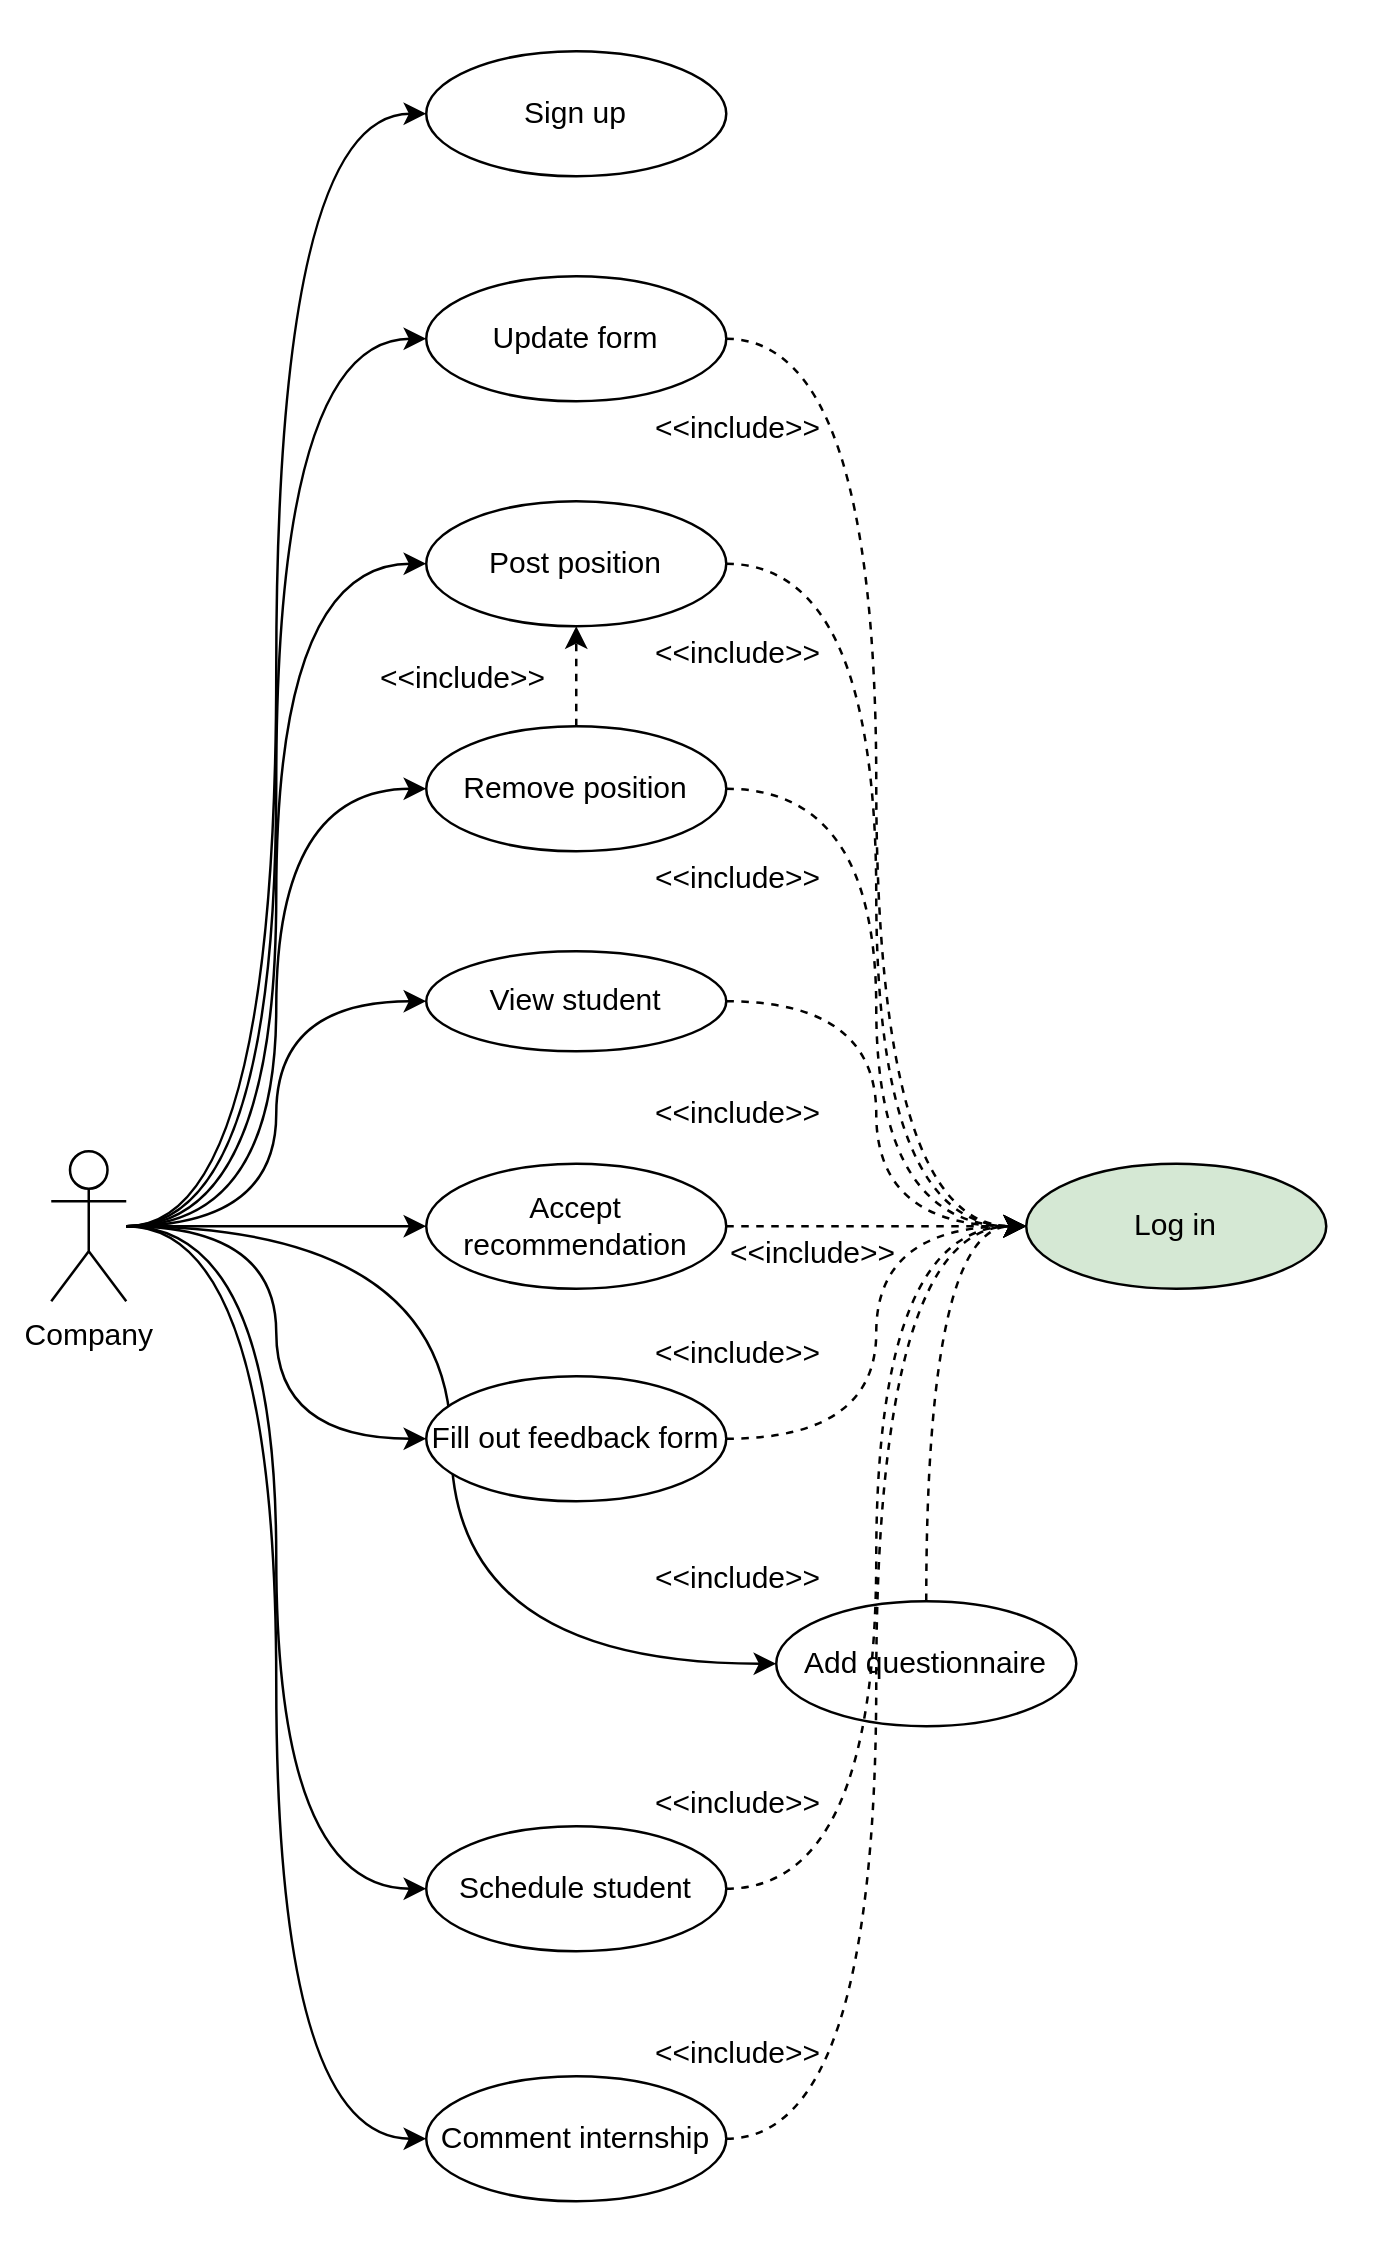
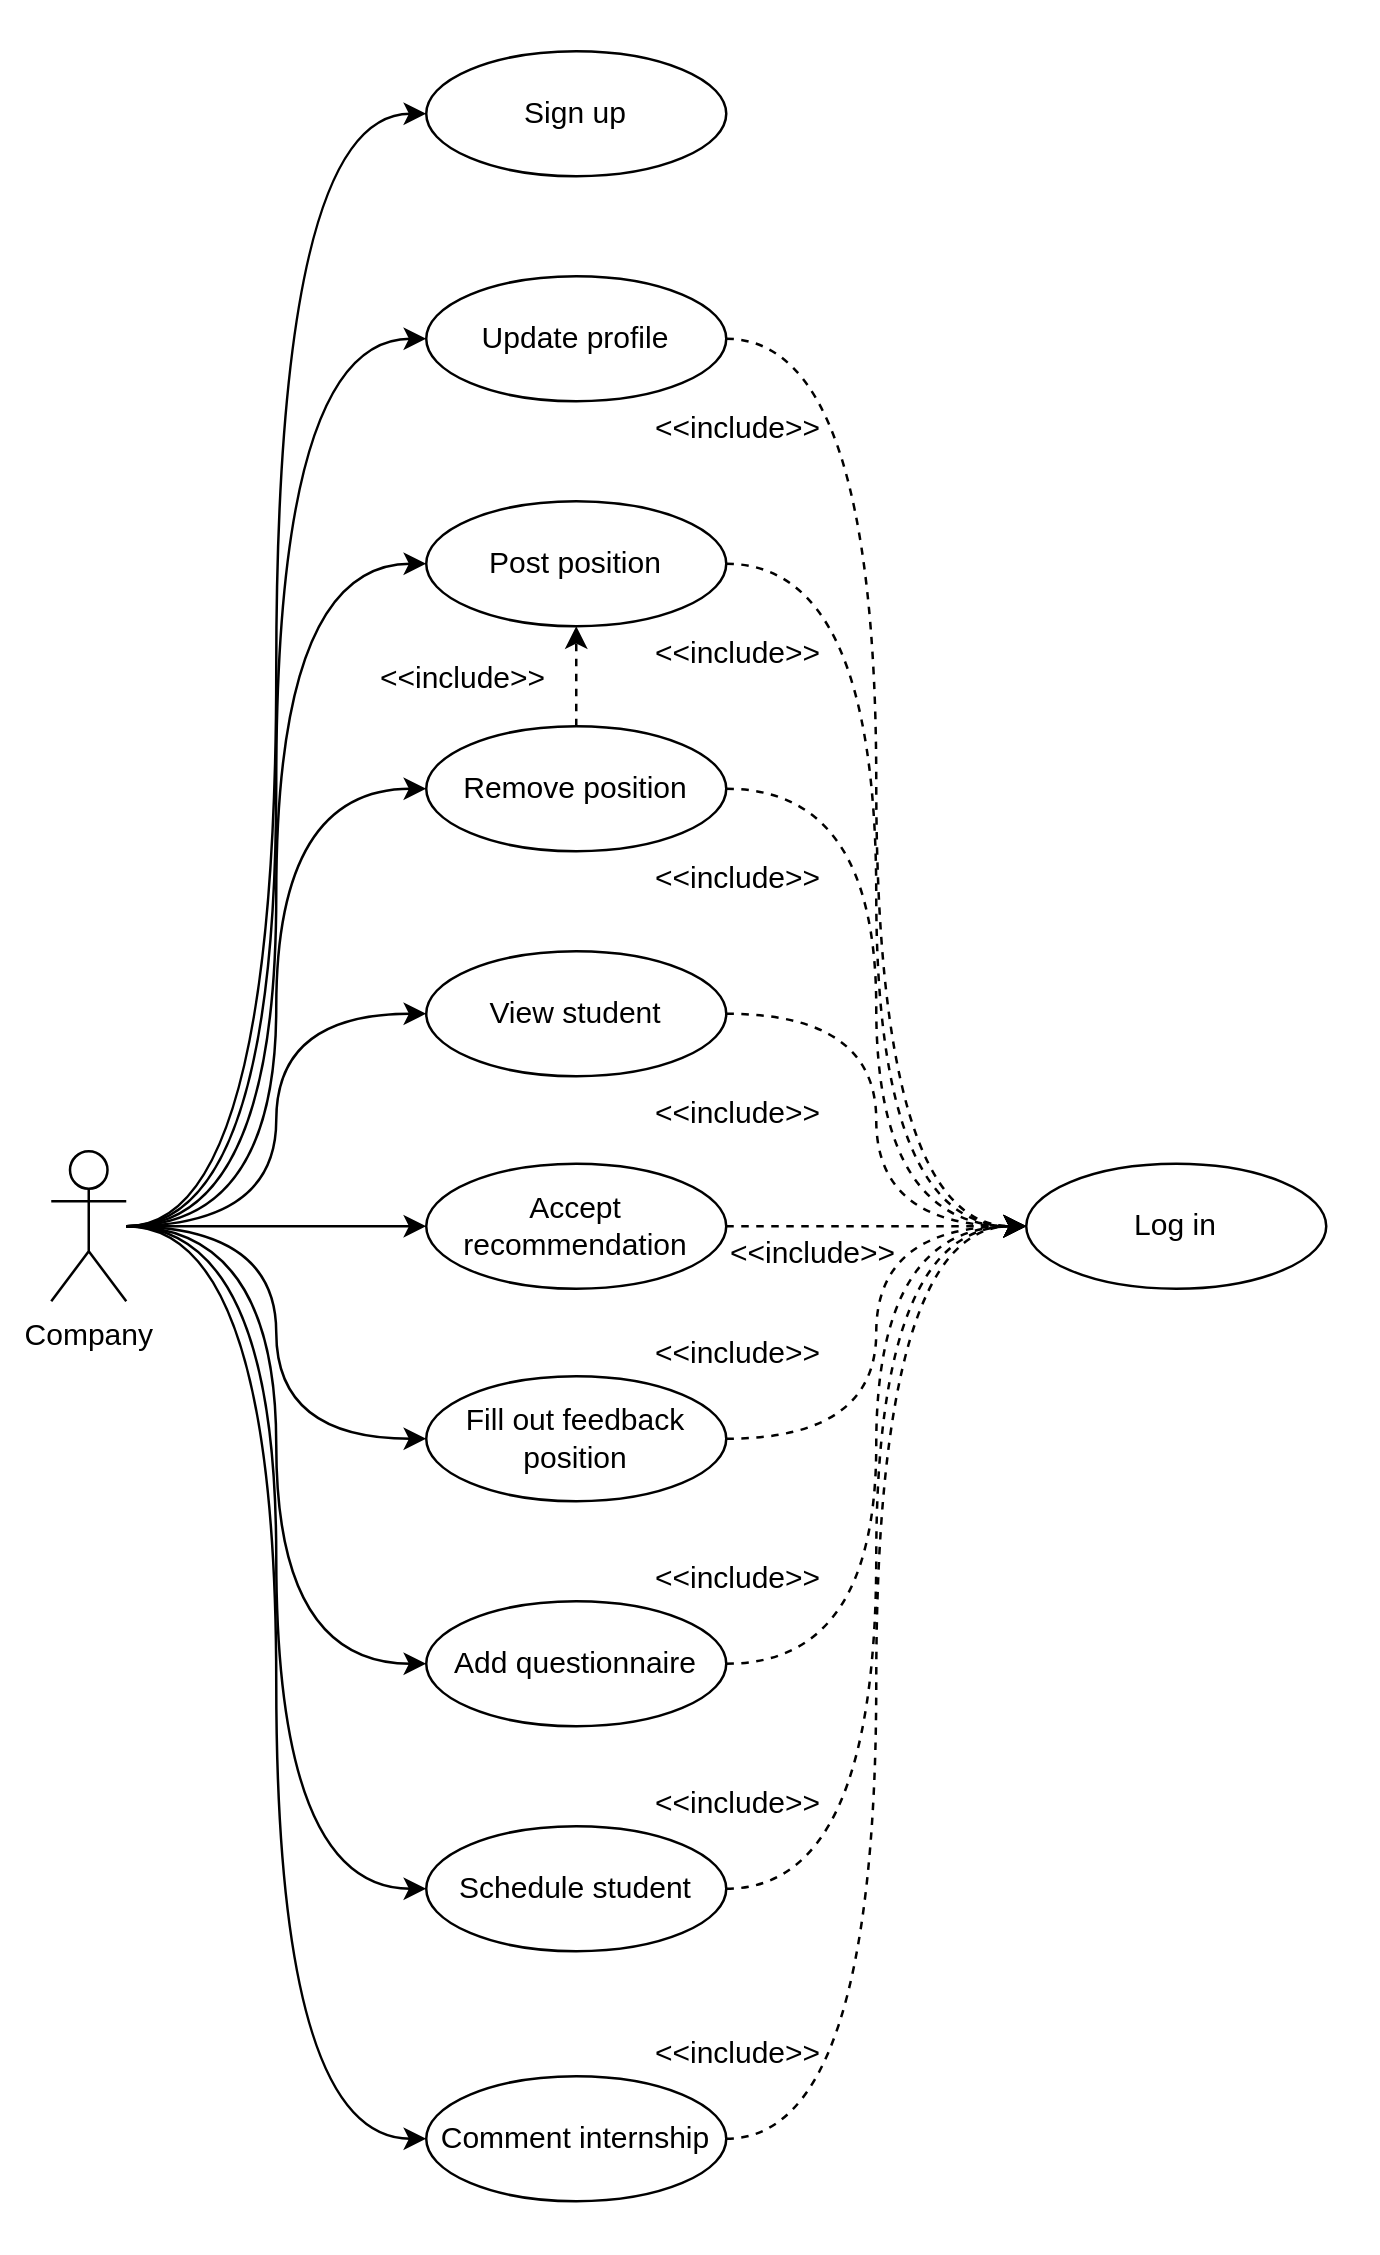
node "Update form": label "Update form" -> "Update profile"
node "View student": size 300x100 -> 300x125
node "Log in": fillcolor #d5e8d4 -> #ffffff
node "Fill out feedback form": label "Fill out feedback form" -> "Fill out feedback position"
node "Add questionnaire": moved (926, 1664) -> (576, 1664)
